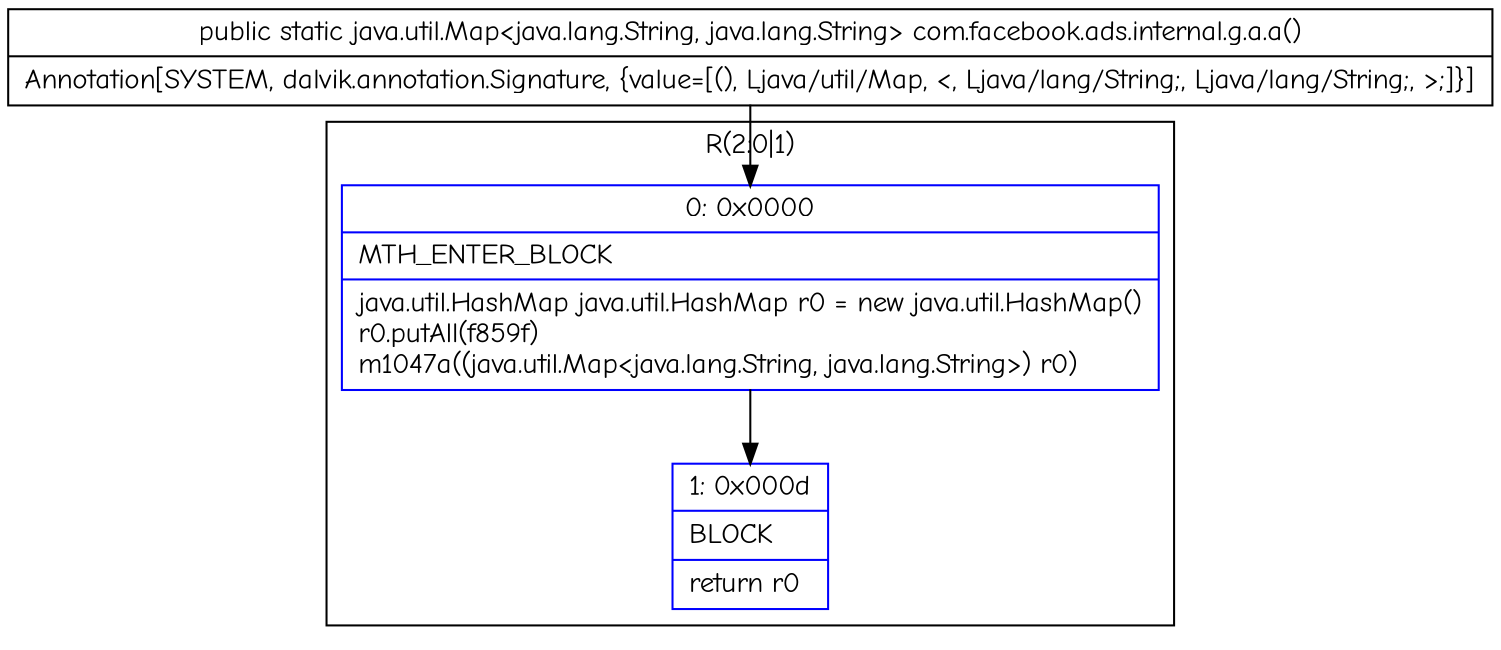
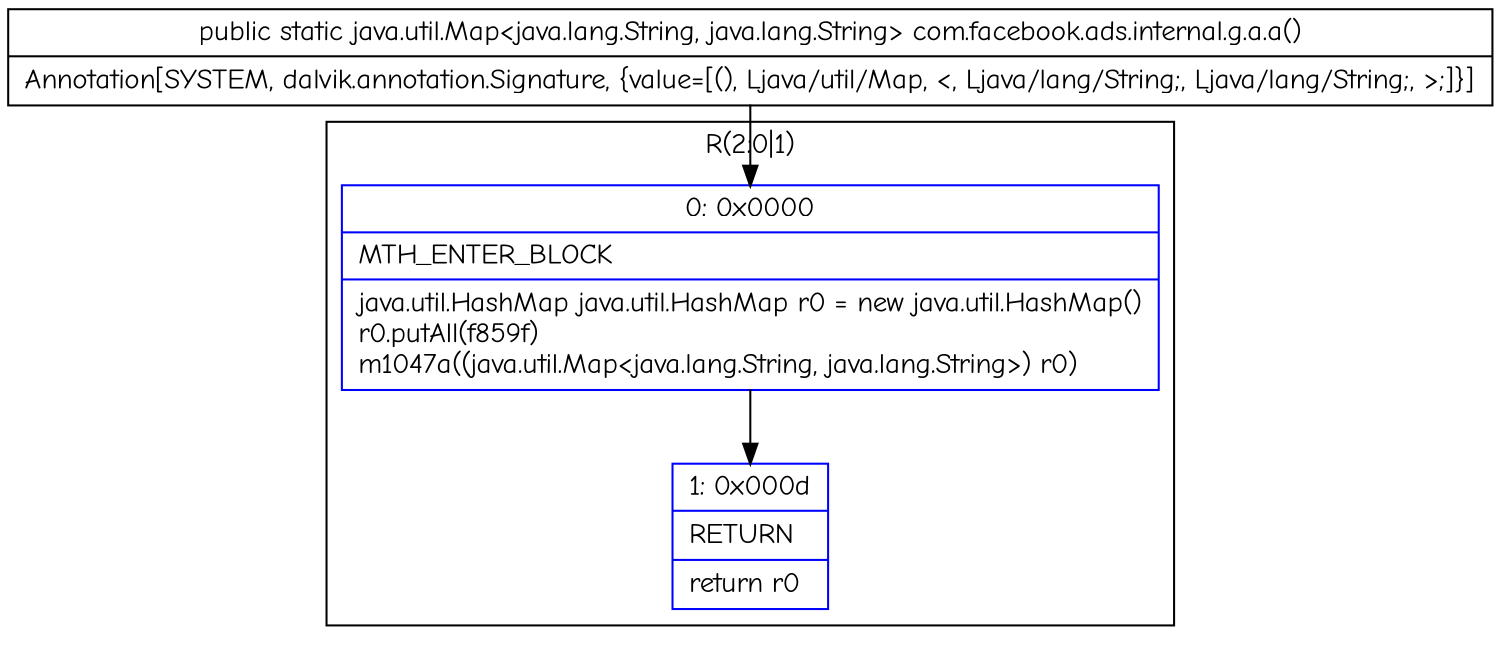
node "1: 0x000d": text "BLOCK" -> "RETURN"
